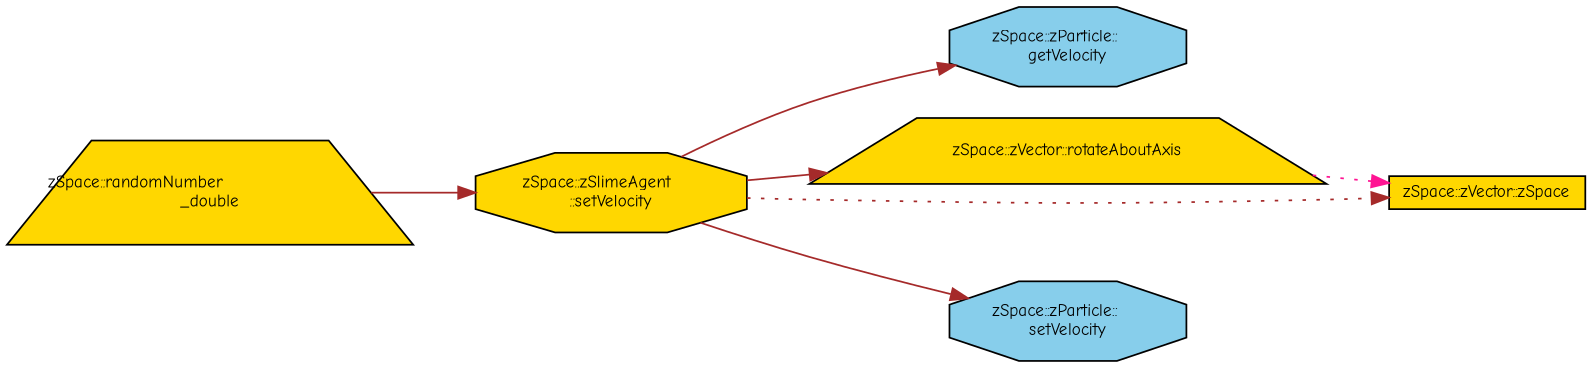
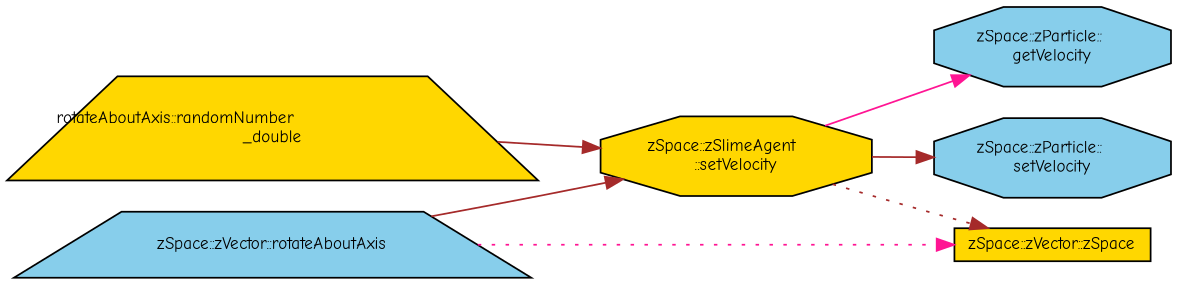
edge "zSpace::zSlimeAgent ::setVelocity" -> "zSpace::zParticle:: getVelocity": color brown -> deeppink
node "zSpace::zVector::rotateAboutAxis": fillcolor gold -> skyblue
edge "zSpace::zSlimeAgent ::setVelocity" -> "zSpace::zVector::rotateAboutAxis": reversed
node "zSpace::randomNumber _double": label "zSpace::randomNumber _double" -> "rotateAboutAxis::randomNumber _double"
